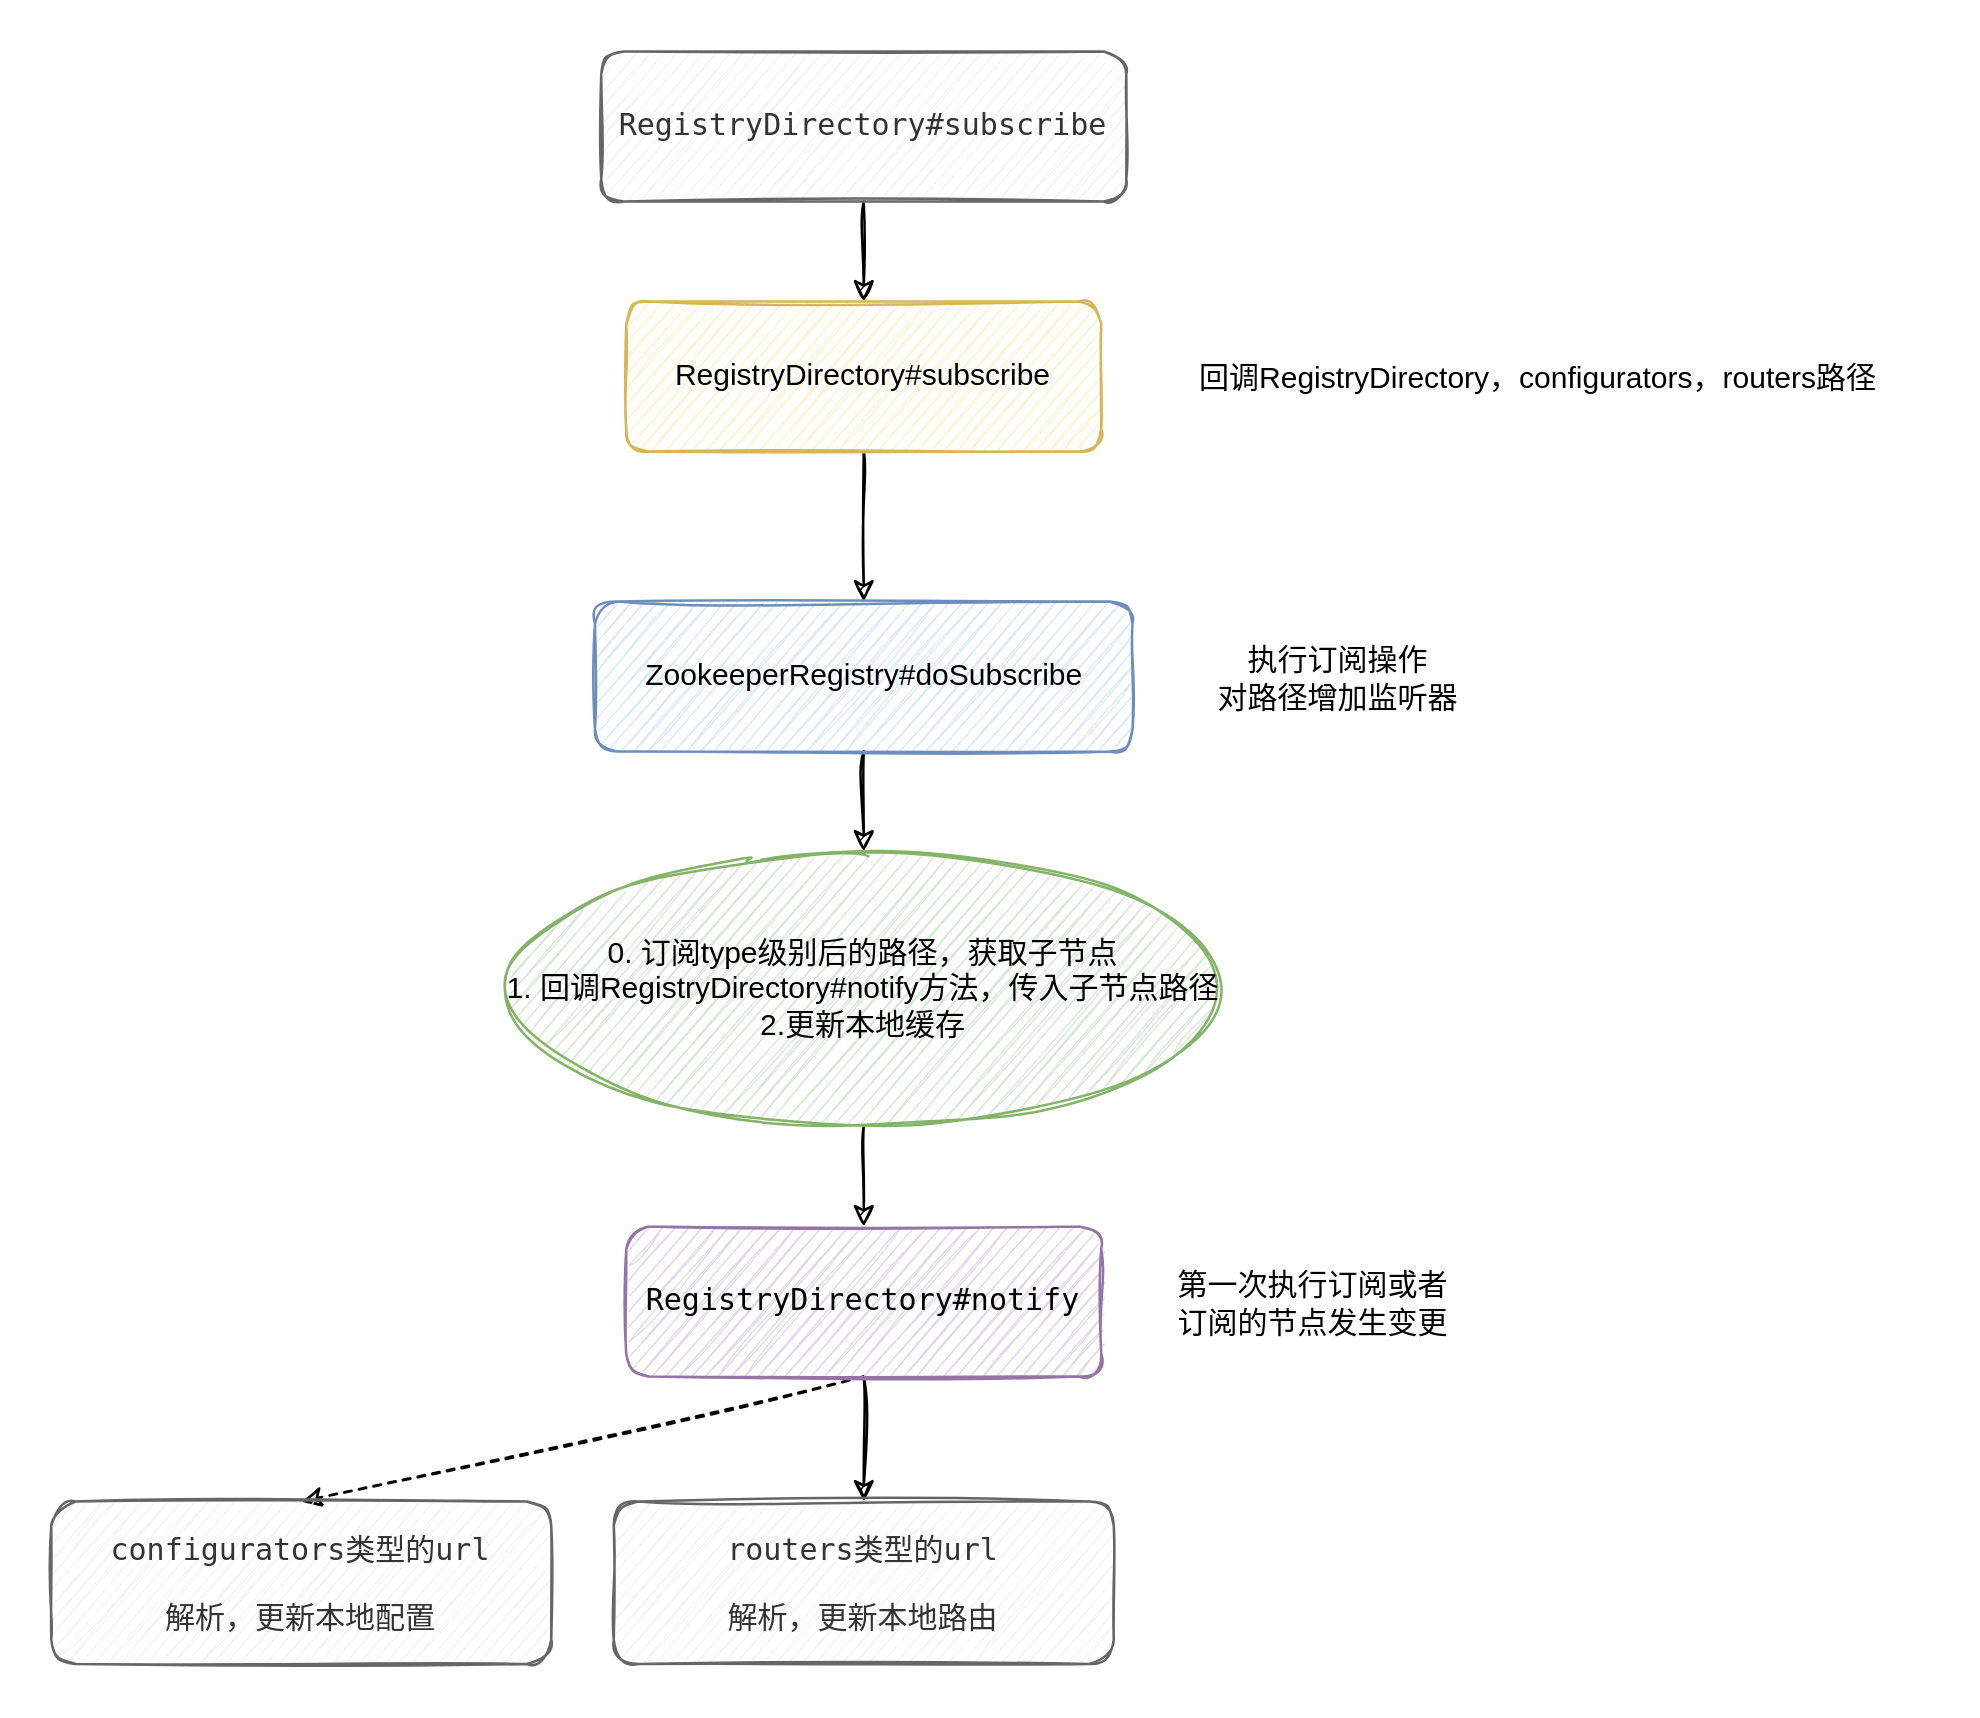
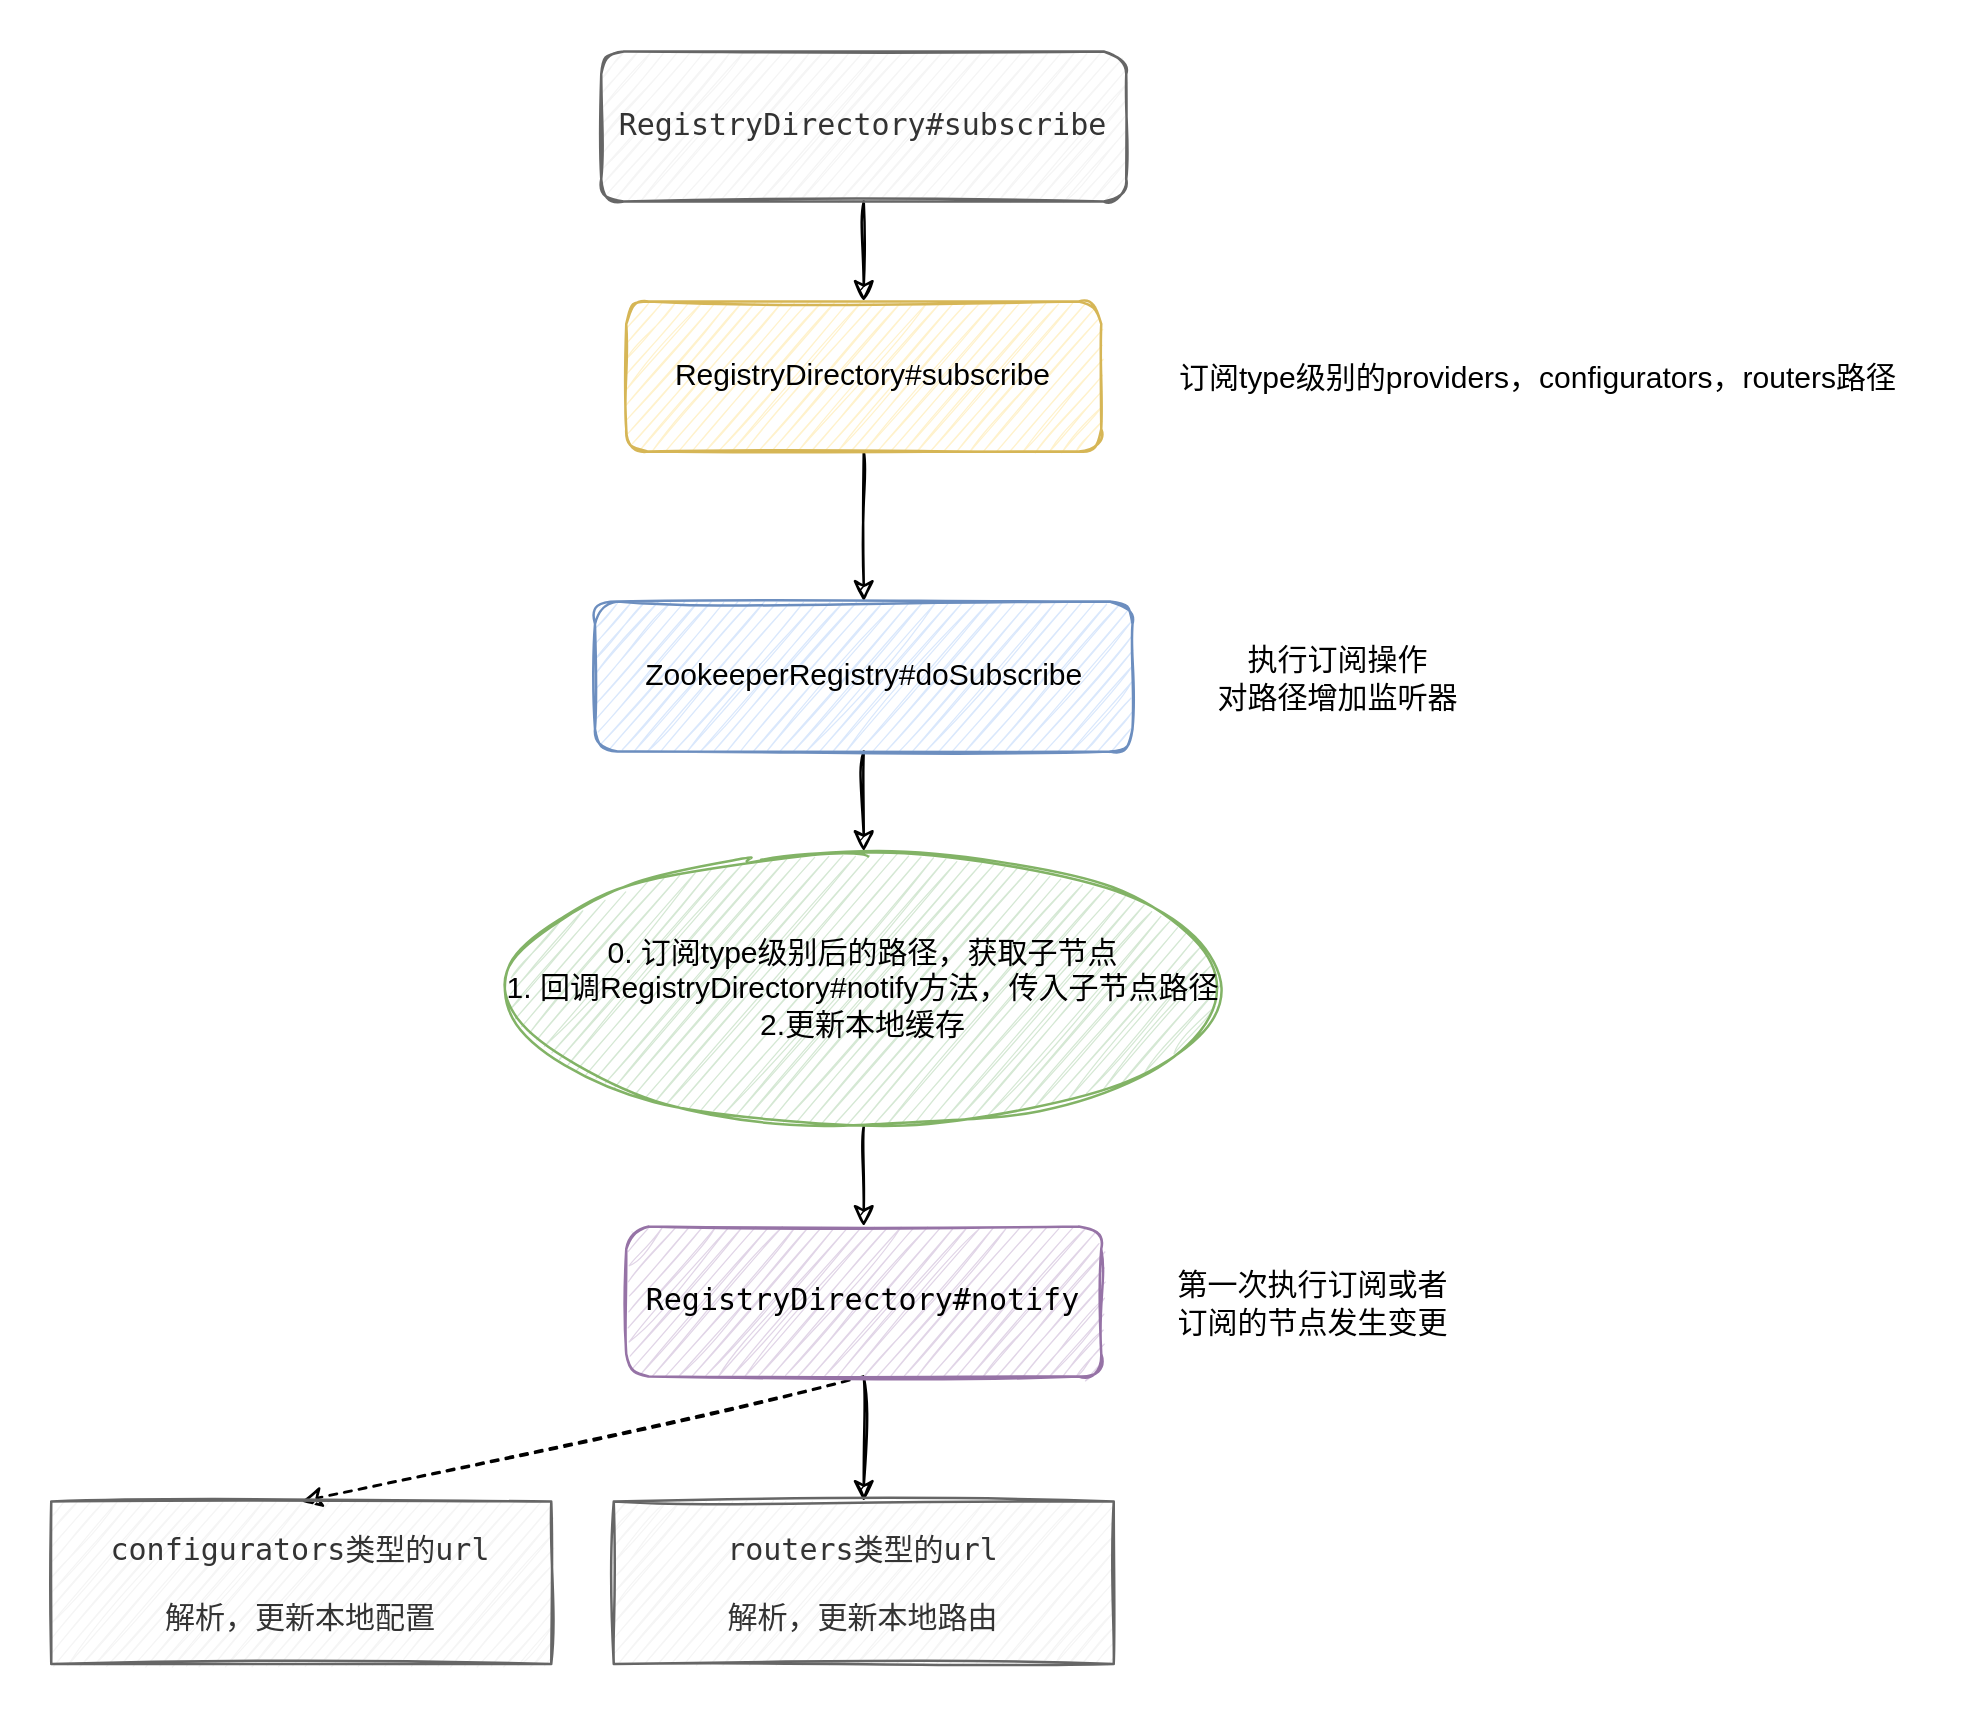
node "回调RegistryDirectory，configurators，routers路径": label "回调RegistryDirectory，configurators，routers路径" -> "订阅type级别的providers，configurators，routers路径"
node "configurators类型的url解析，更新本地配置": shape rounded rectangle -> rectangle
node "routers类型的url解析，更新本地路由": shape rounded rectangle -> rectangle
